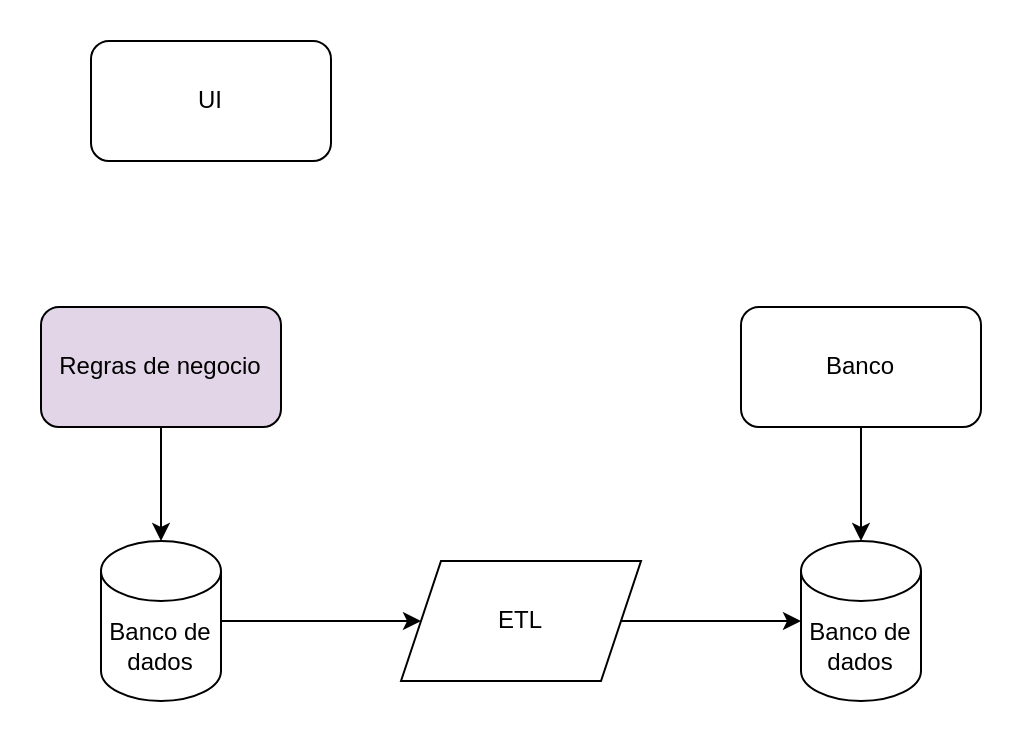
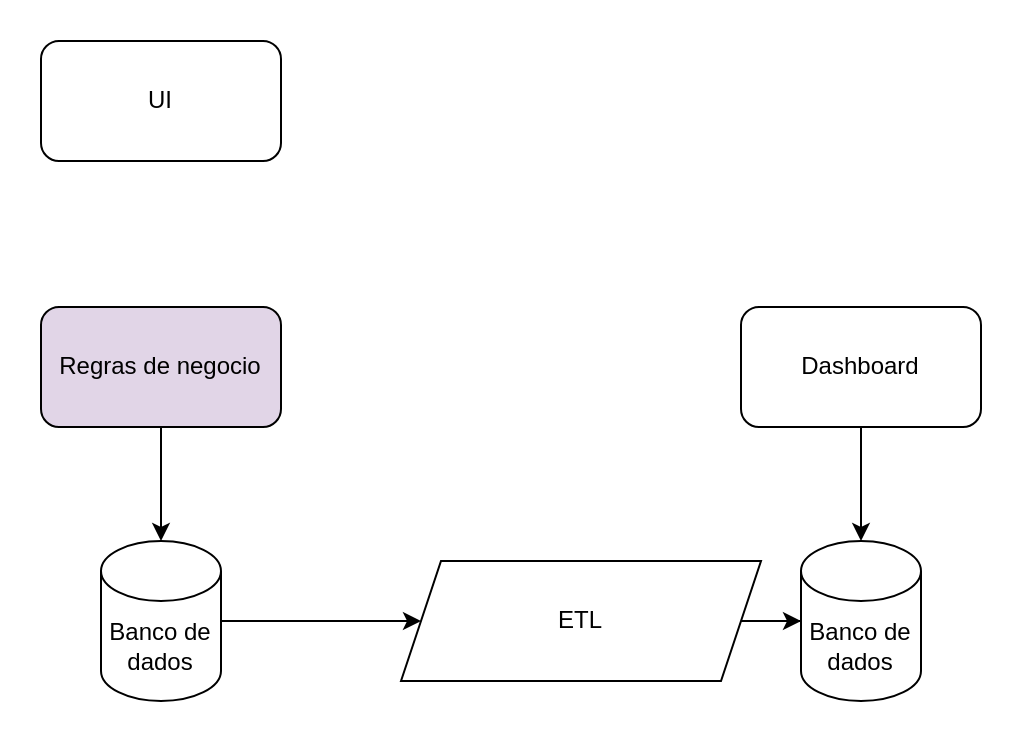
node "UI": moved (211, 101) -> (161, 101)
node "Banco": label "Banco" -> "Dashboard"
node "ETL": size 240x120 -> 360x120
